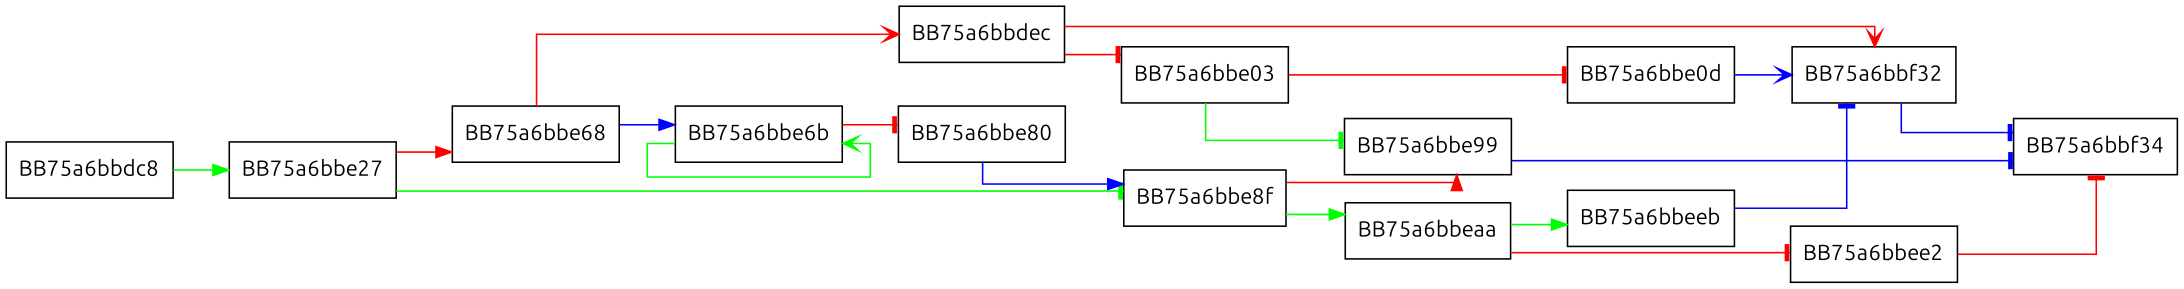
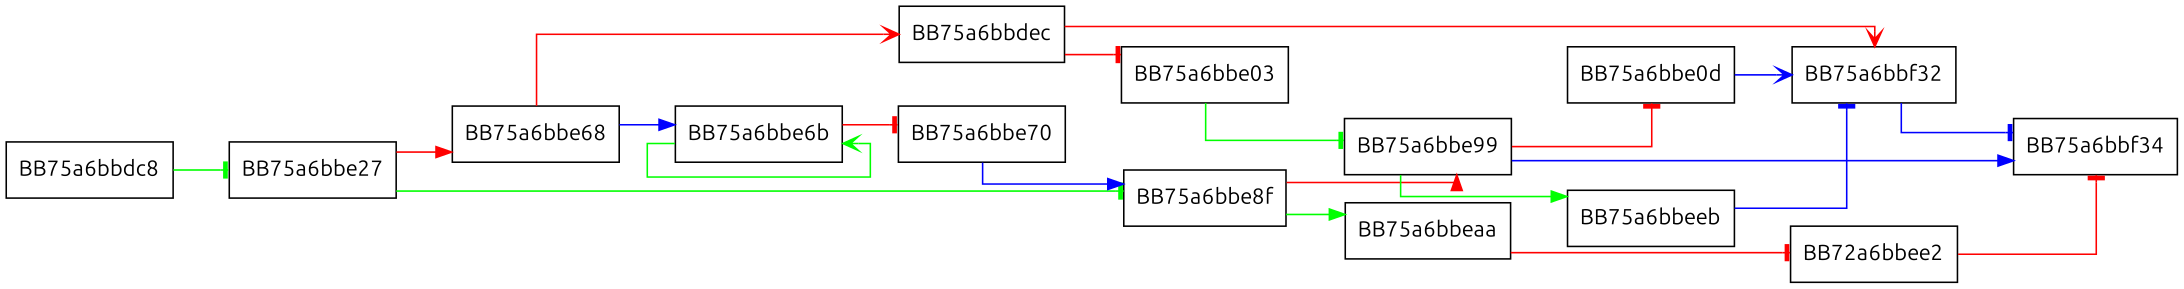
edge "BB75a6bbe03" -> "BB75a6bbe0d": now "BB75a6bbe99" -> "BB75a6bbe0d"
node "BB75a6bbe80": label "BB75a6bbe80" -> "BB75a6bbe70"
edge "BB75a6bbe99" -> "BB75a6bbf34": arrowhead tee -> normal
edge "BB75a6bbdc8" -> "BB75a6bbe27": arrowhead normal -> tee
edge "BB75a6bbeaa" -> "BB75a6bbeeb": now "BB75a6bbe99" -> "BB75a6bbeeb"
node "BB75a6bbee2": label "BB75a6bbee2" -> "BB72a6bbee2"
